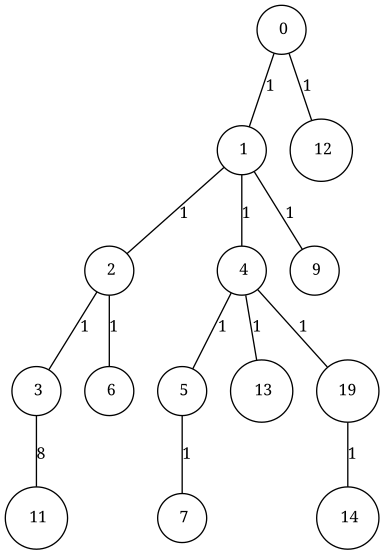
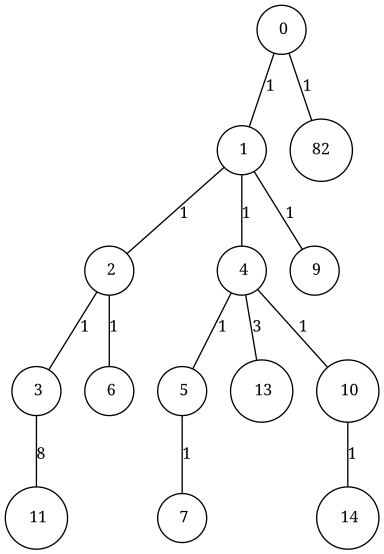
node "12": label "12" -> "82"
edge "4" -- "13": label "1" -> "3"
node "19": label "19" -> "10"
